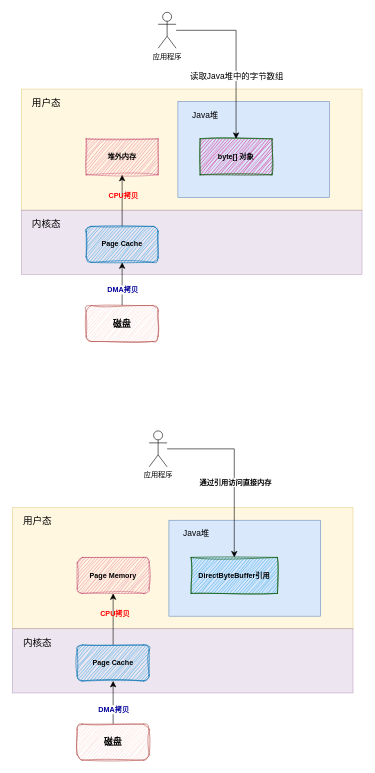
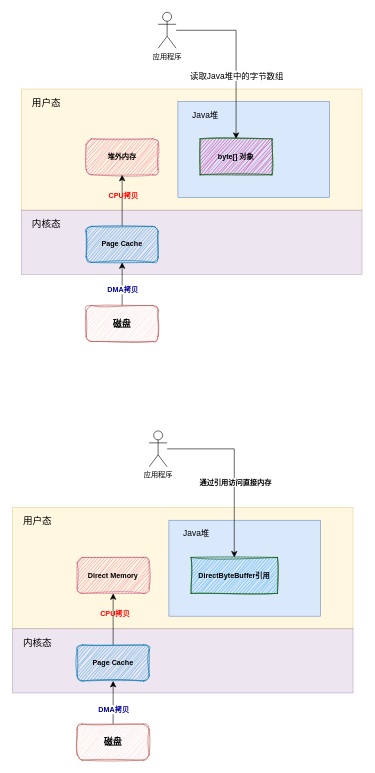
node "堆外内存": shape rectangle -> rounded rectangle
node "Page Memory": label "Page Memory" -> "Direct Memory"
